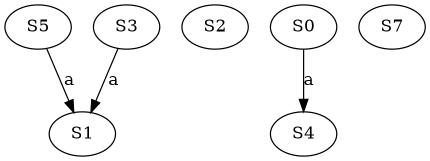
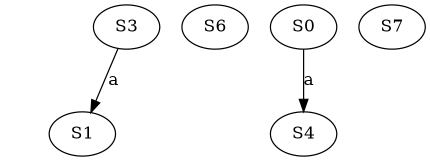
node "S5": removed
node "S2": label "S2" -> "S6"
